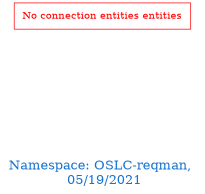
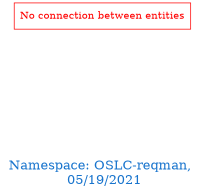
node "No connection entities entities": label "No connection entities entities" -> "No connection between entities"
